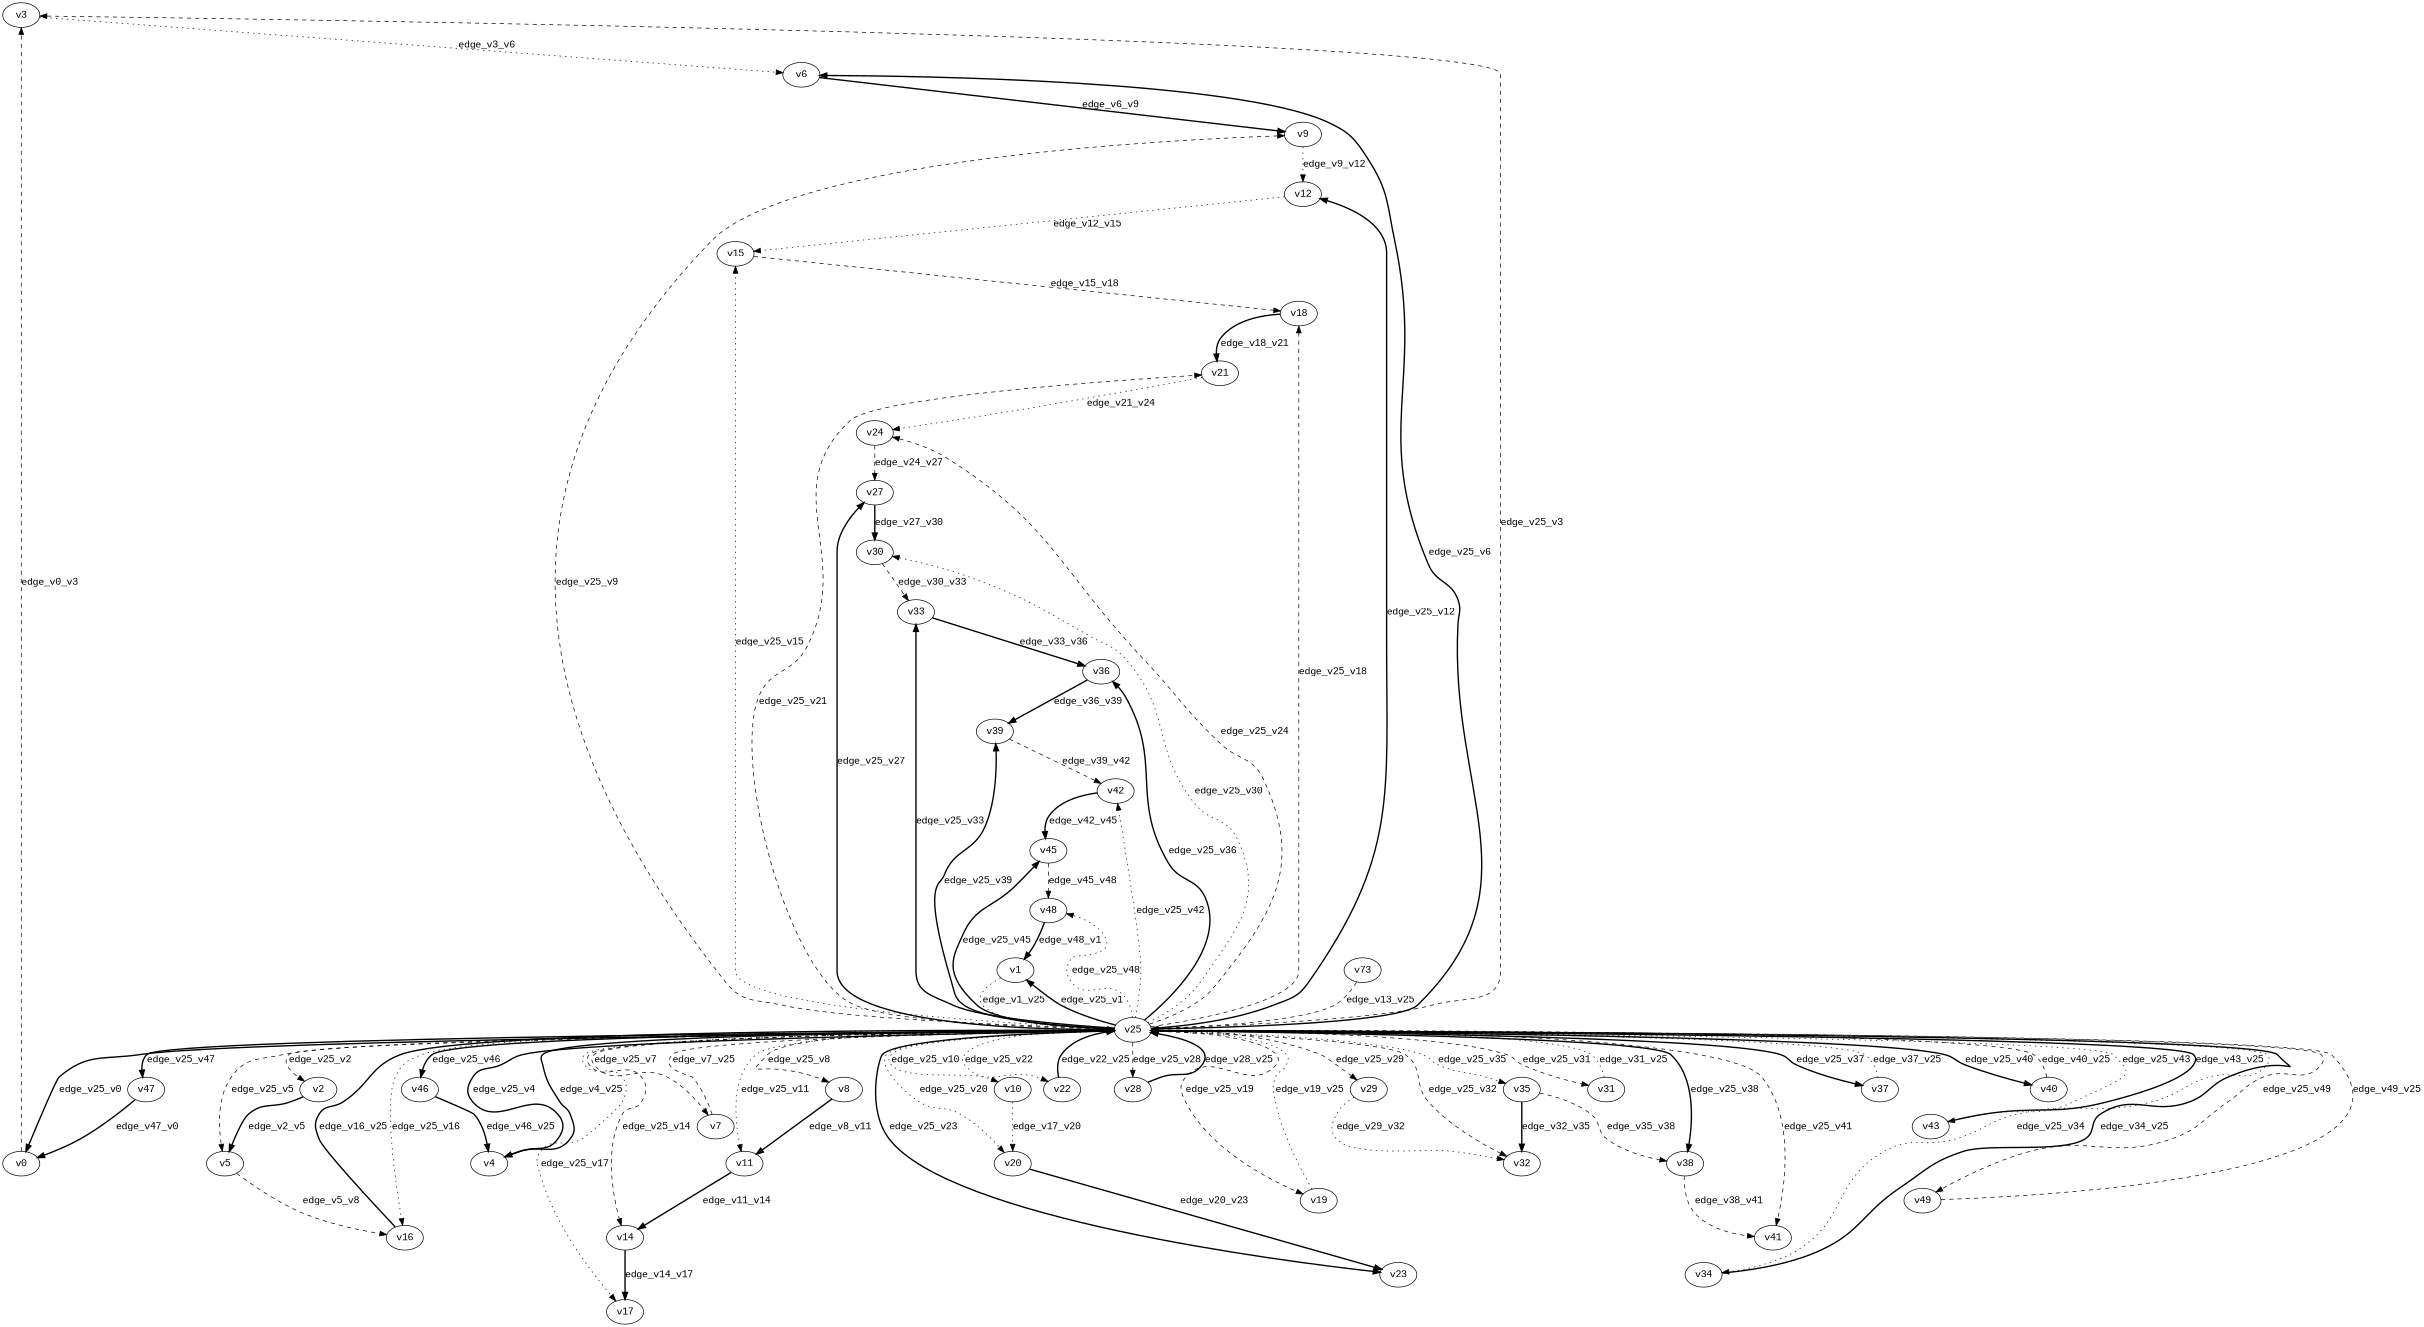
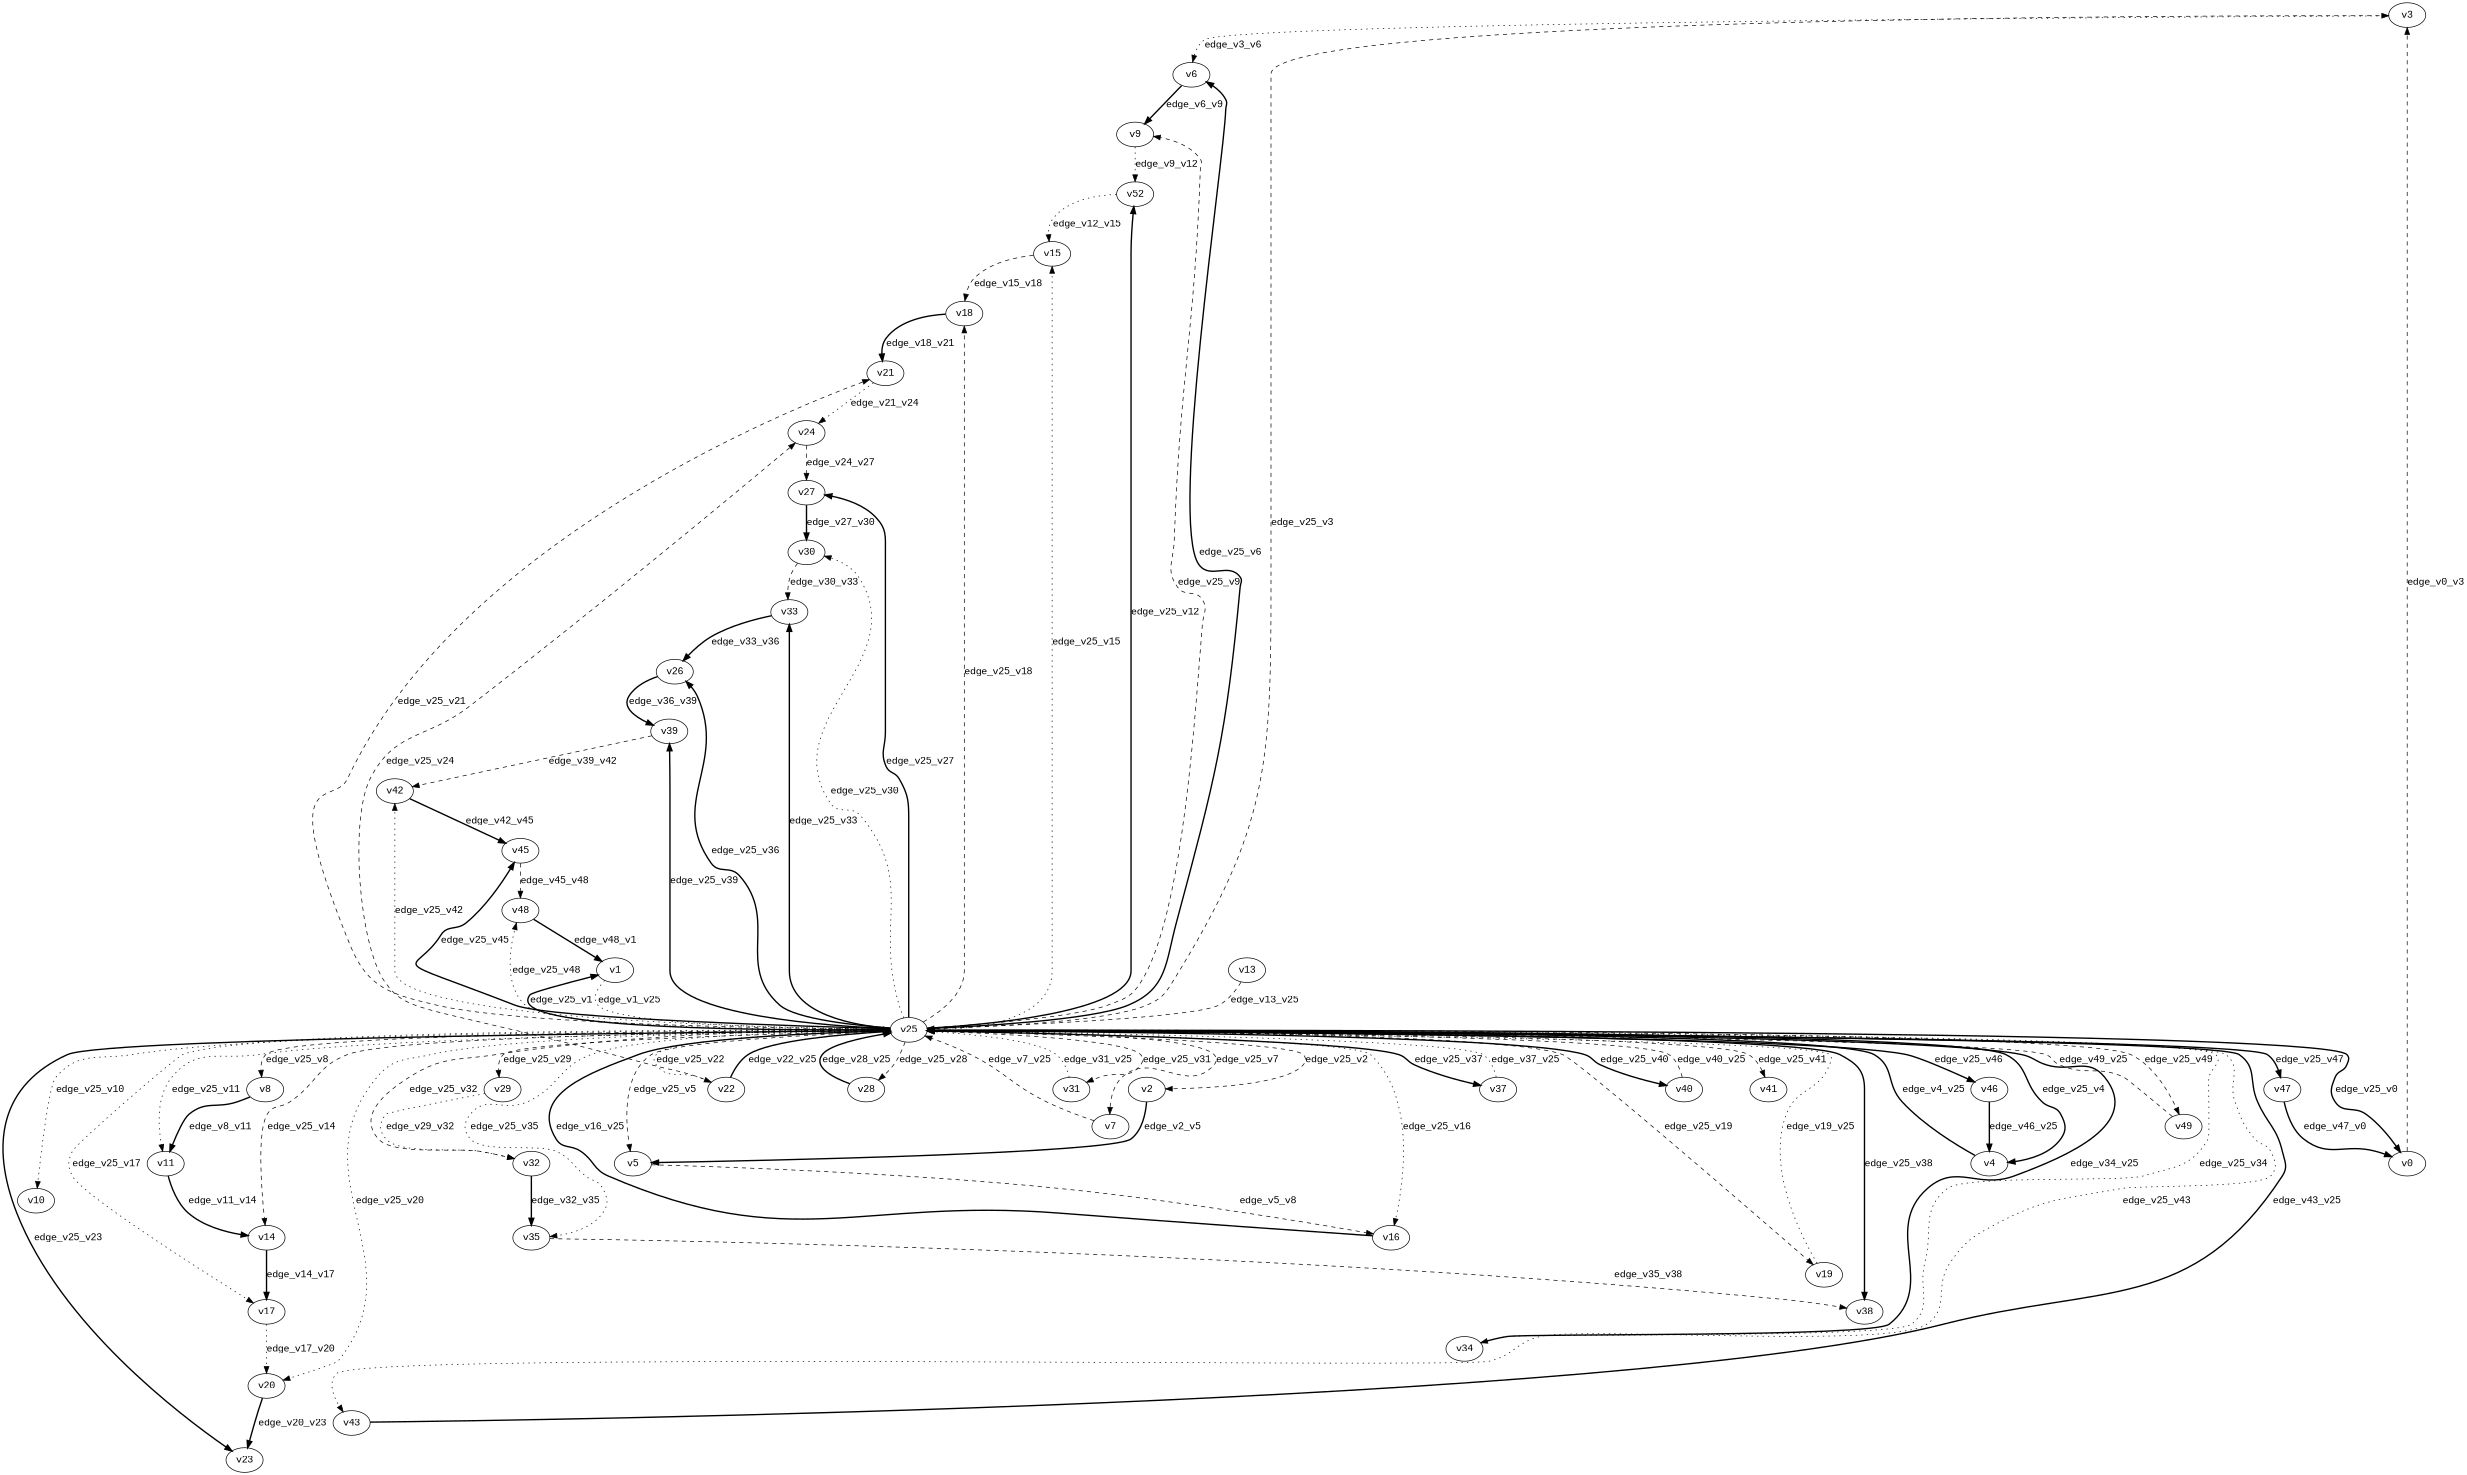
node "v12": label "v12" -> "v52"
node "v36": label "v36" -> "v26"
edge "v25" -> "v24": now "v22" -> "v24"
node "v73": label "v73" -> "v13"
edge "v10" -> "v20": now "v17" -> "v20"
edge "v35" -> "v32": reversed
edge "v38" -> "v41": removed, label "edge_v38_v41"
